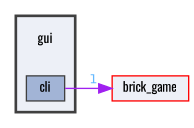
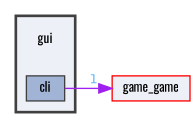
node "brick_game": label "brick_game" -> "game_game"
